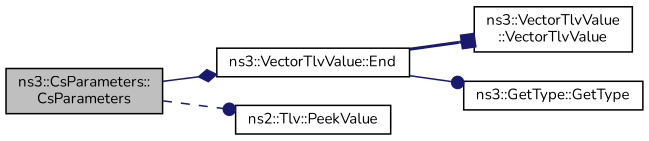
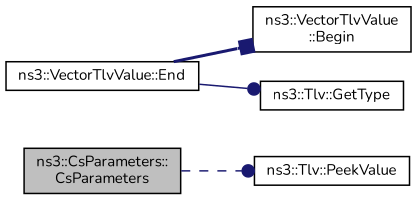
node "ns3::VectorTlvValue ::VectorTlvValue": label "ns3::VectorTlvValue ::VectorTlvValue" -> "ns3::VectorTlvValue ::Begin"
edge "ns3::CsParameters:: CsParameters" -> "ns3::VectorTlvValue::End": removed
node "ns3::GetType::GetType": label "ns3::GetType::GetType" -> "ns3::Tlv::GetType"
node "ns2::Tlv::PeekValue": label "ns2::Tlv::PeekValue" -> "ns3::Tlv::PeekValue"
